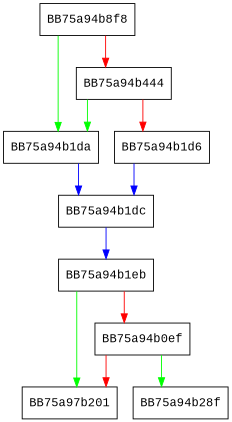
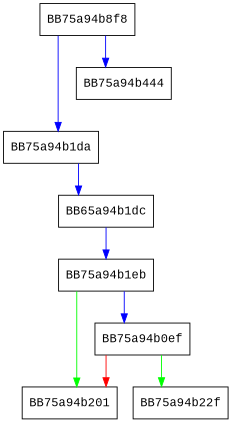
edge "BB75a94b8f8" -> "BB75a94b444": color red -> blue
edge "BB75a94b8f8" -> "BB75a94b1da": color green -> blue
edge "BB75a94b444" -> "BB75a94b1da": removed
node "BB75a94b1d6": removed
node "BB75a94b1dc": label "BB75a94b1dc" -> "BB65a94b1dc"
edge "BB75a94b1eb" -> "BB75a94b0ef": color red -> blue
node "BB75a97b201": label "BB75a97b201" -> "BB75a94b201"
node "BB75a94b28f": label "BB75a94b28f" -> "BB75a94b22f"
